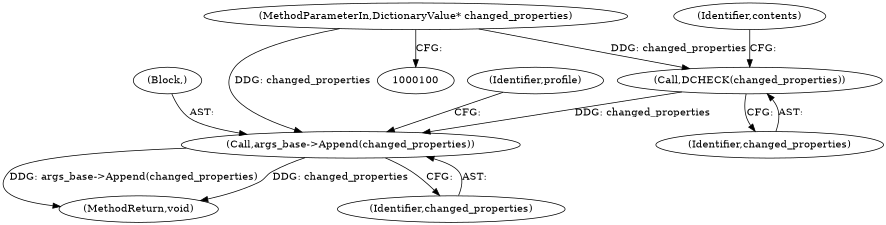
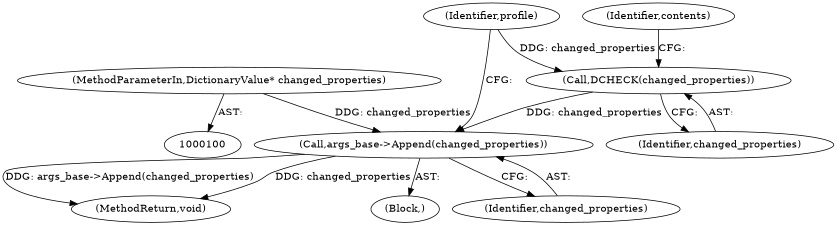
edge "(MethodParameterIn,DictionaryValue* changed_properties)" -> "1000100": label "CFG: " -> "AST: "
edge "(MethodParameterIn,DictionaryValue* changed_properties)" -> "(Call,DCHECK(changed_properties))": now "(Identifier,profile)" -> "(Call,DCHECK(changed_properties))"
edge "(Block,)" -> "(Call,args_base->Append(changed_properties))": reversed
